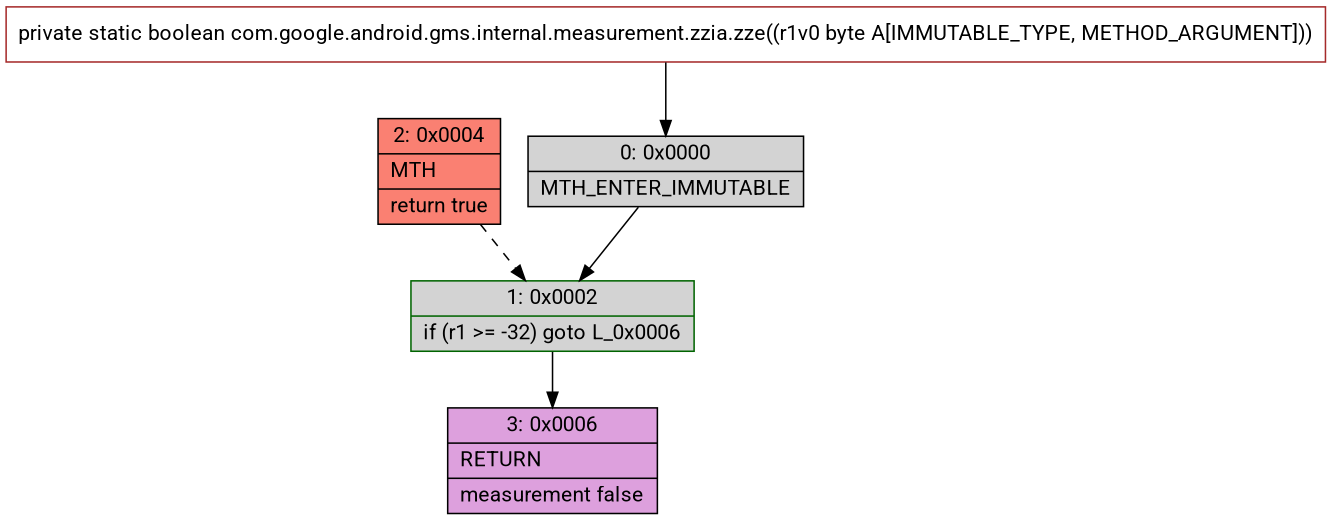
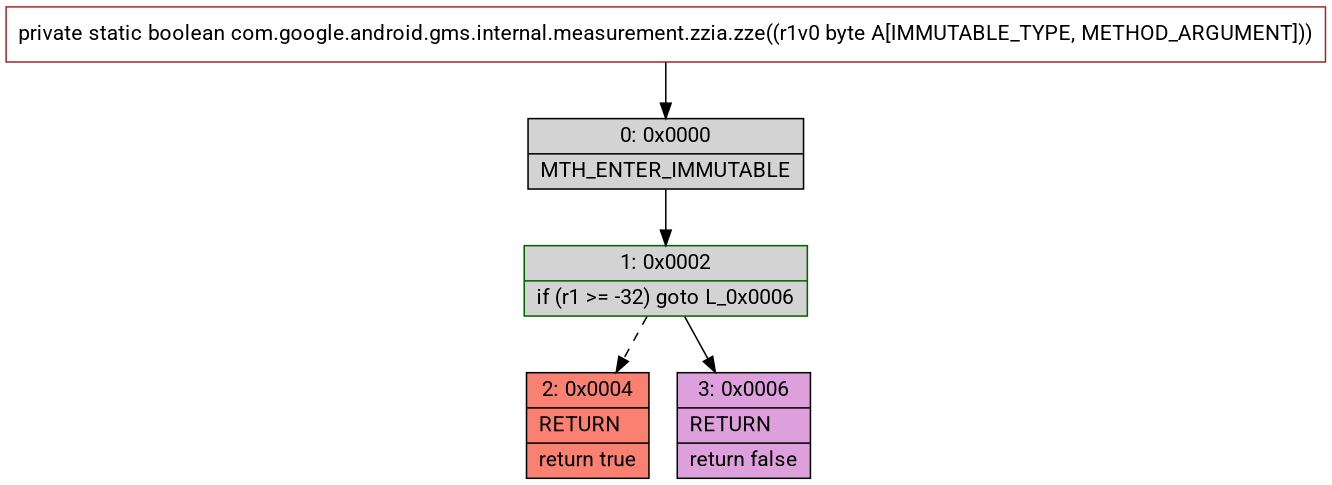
node "2: 0x0004": text "MTH" -> "RETURN"
edge "2: 0x0004" -> "1: 0x0002": reversed
node "3: 0x0006": text "measurement false" -> "return false"
